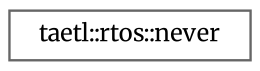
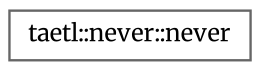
node "taetl::rtos::never": label "taetl::rtos::never" -> "taetl::never::never"
